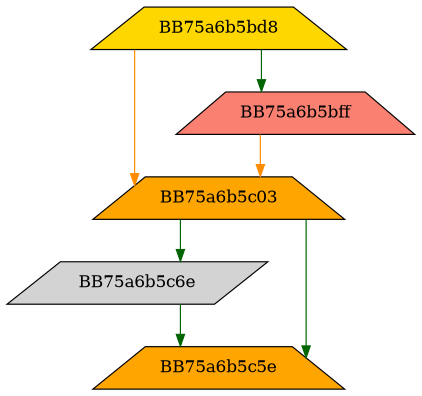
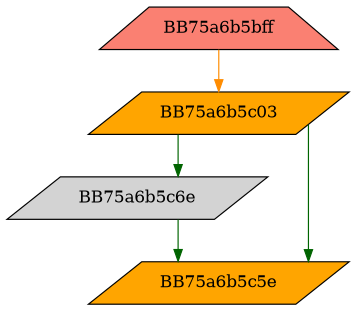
node "BB75a6b5bd8": removed
node "BB75a6b5c03": shape trapezium -> parallelogram
node "BB75a6b5c5e": shape trapezium -> parallelogram
